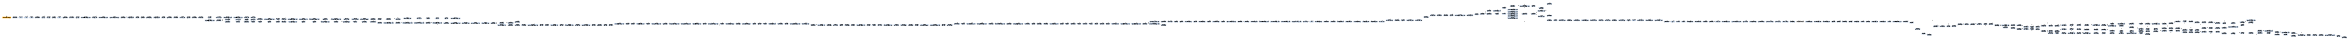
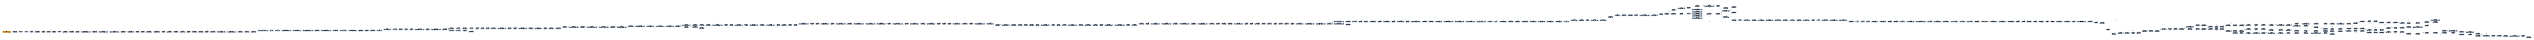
node "0x010d9183 popl %esi": added
